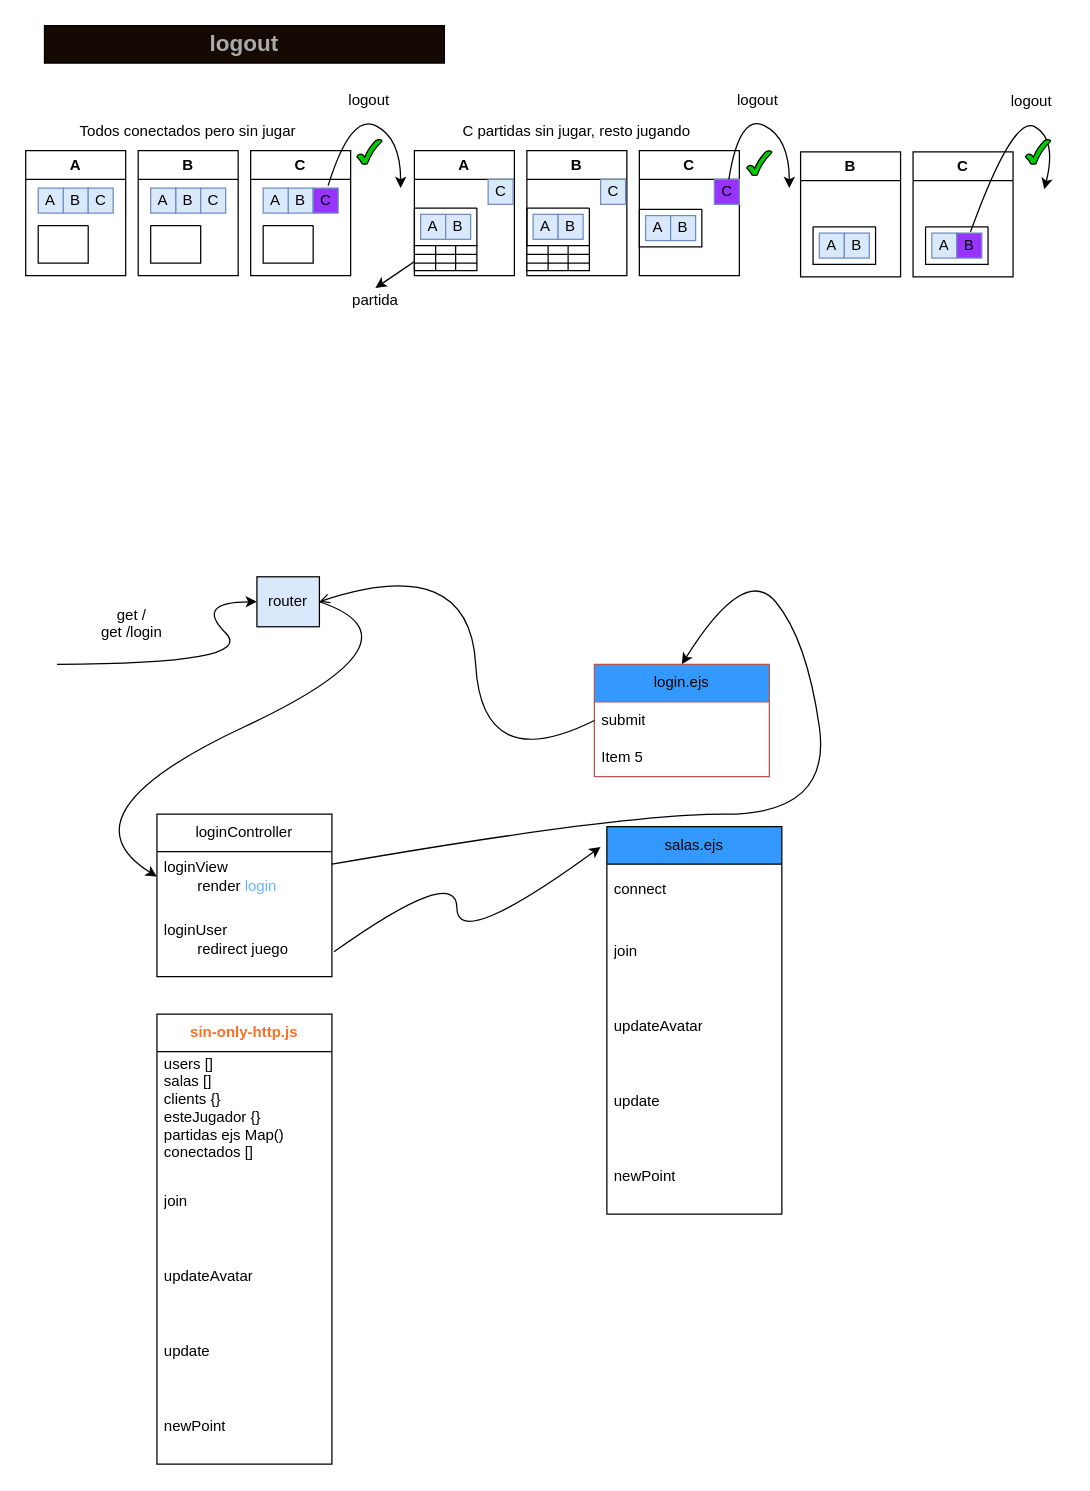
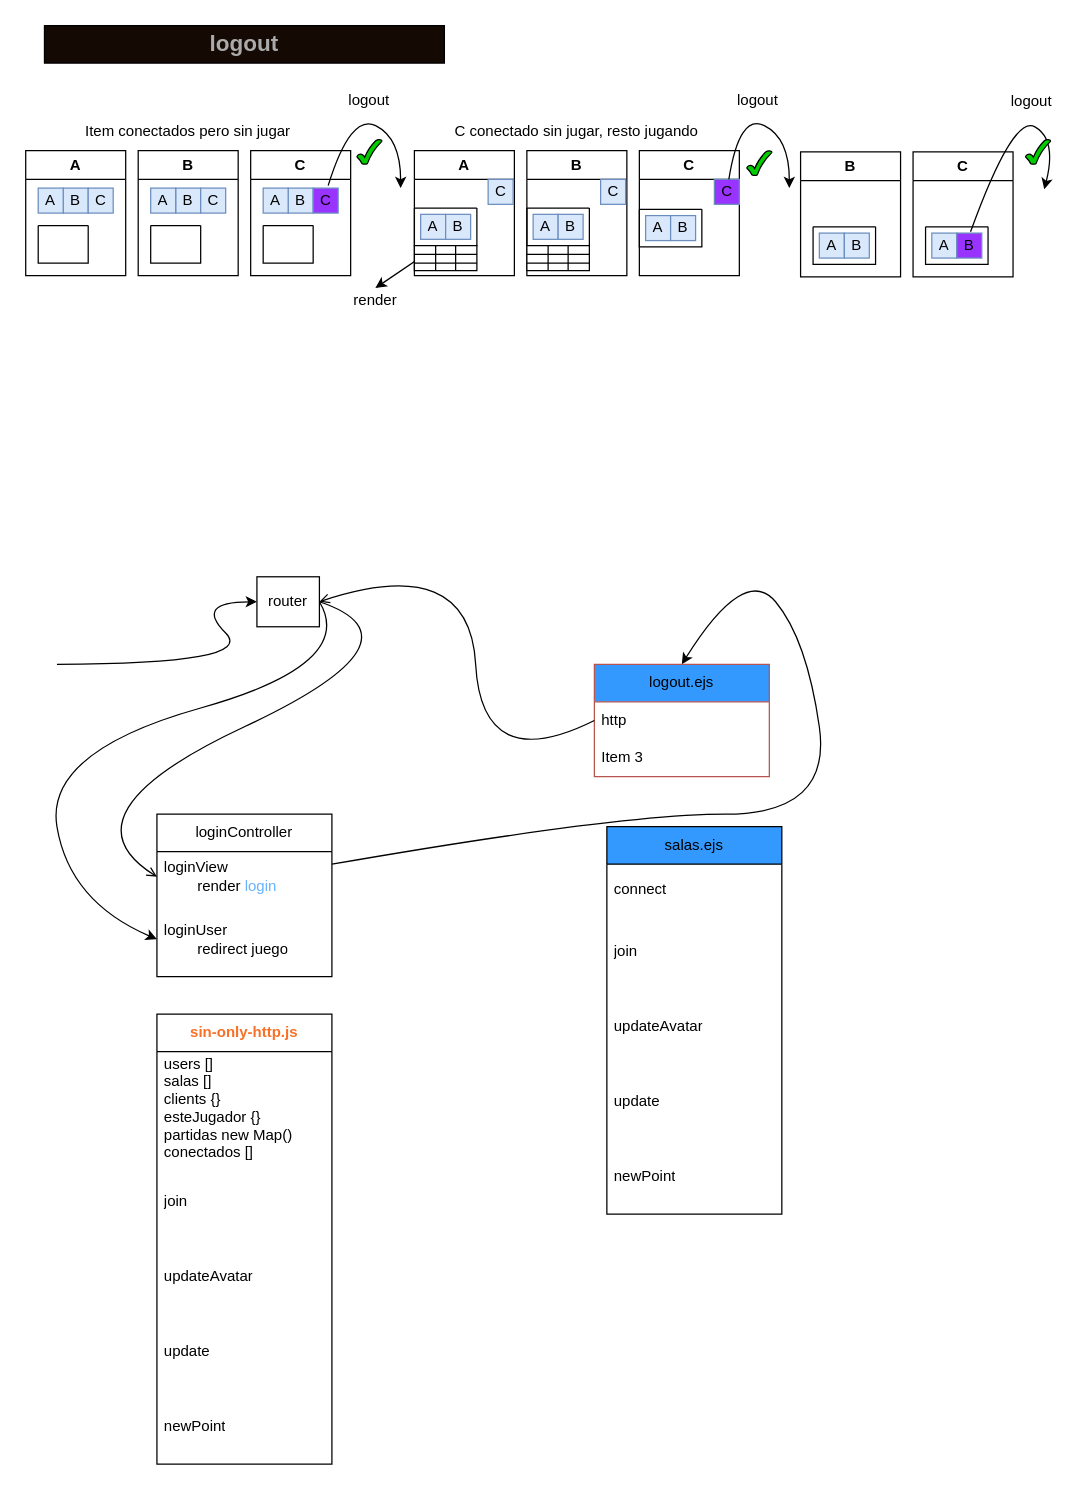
node "Todos conectados pero sin jugar": label "Todos conectados pero sin jugar" -> "Item conectados pero sin jugar"
node "C partidas sin jugar, resto jugando": label "C partidas sin jugar, resto jugando" -> "C conectado sin jugar, resto jugando"
node "partida": label "partida" -> "render"
node "router": fillcolor #dae8fc -> #ffffff
node "get / get /login": removed
node "login.ejs": label "login.ejs" -> "logout.ejs"
node "submit": label "submit" -> "http"
edge "router" -> "loginUser redirect juego": added
node "Item 5": label "Item 5" -> "Item 3"
edge "router" -> "loginView render login": arrowhead classic -> open
edge "loginUser redirect juego" -> "salas.ejs": removed
node "users [] salas [] clients {} esteJugador {} partidas ejs Map() conectados []": label "users [] salas [] clients {} esteJugador {} partidas ejs Map() conectados []" -> "users [] salas [] clients {} esteJugador {} partidas new Map() conectados []"
